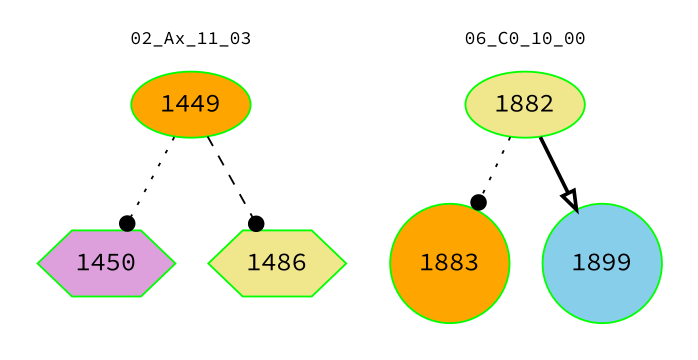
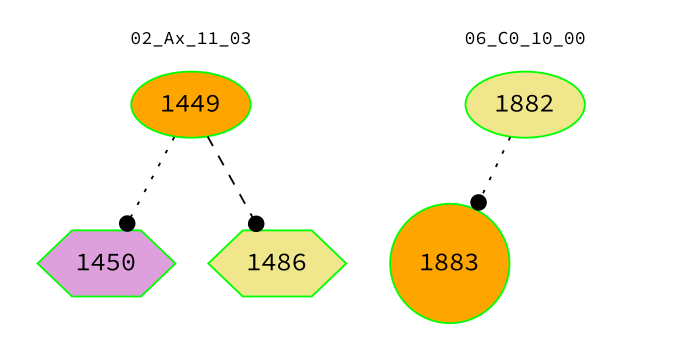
node "1899": removed
